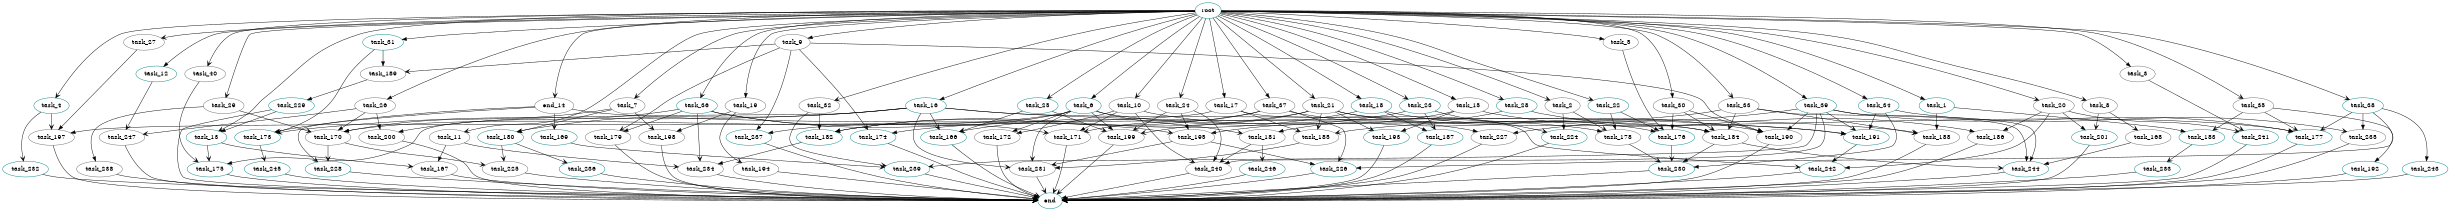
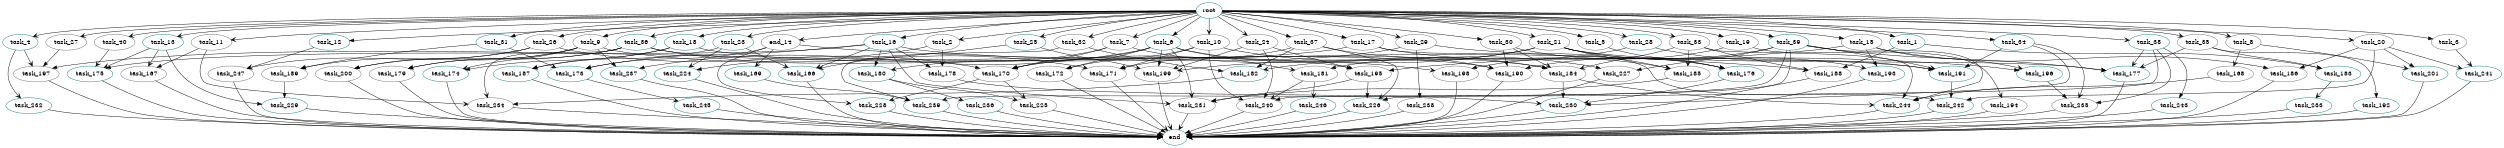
node "task_196": added
node "task_22": removed
edge "task_229" -> "task_13": reversed
